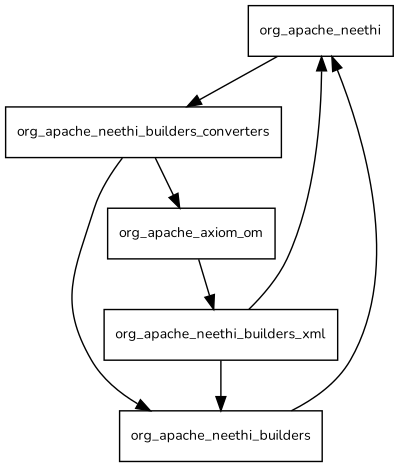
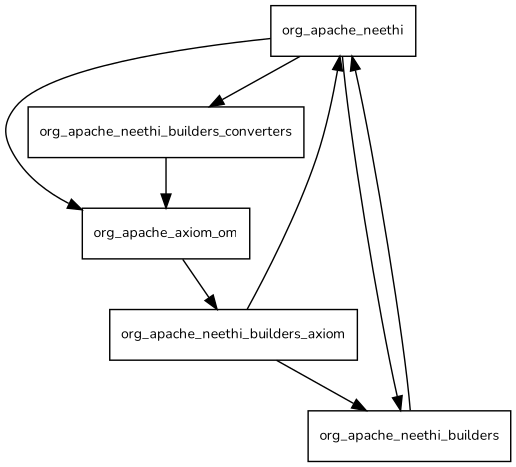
edge "org_apache_neethi" -> "org_apache_axiom_om": added
edge "org_apache_neethi_builders_converters" -> "org_apache_neethi_builders": now "org_apache_neethi" -> "org_apache_neethi_builders"
node "org_apache_neethi_builders_xml": label "org_apache_neethi_builders_xml" -> "org_apache_neethi_builders_axiom"
